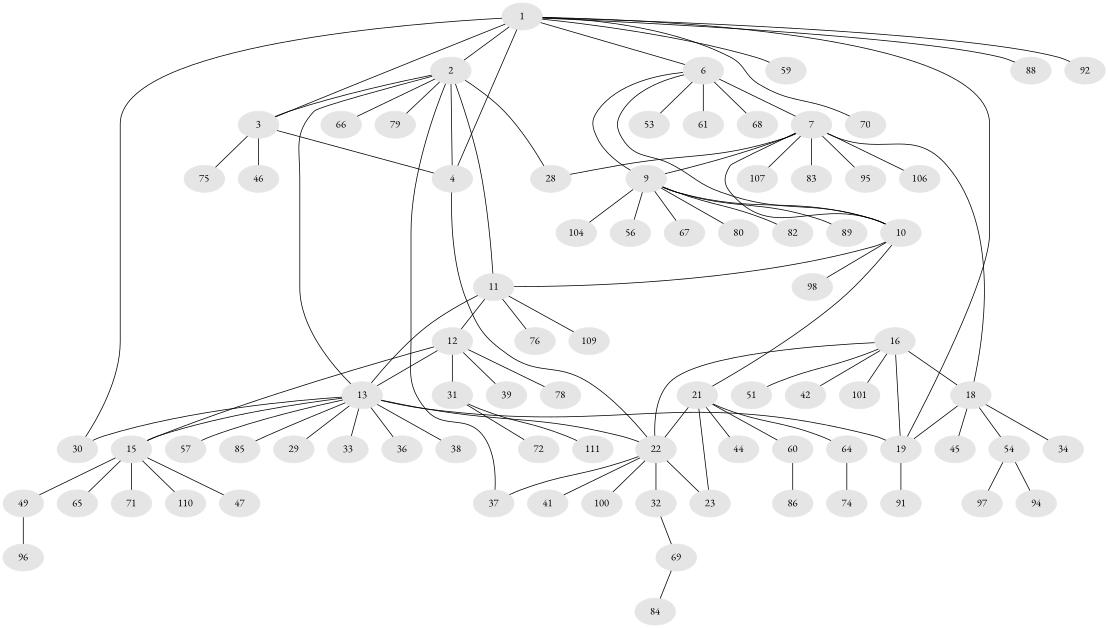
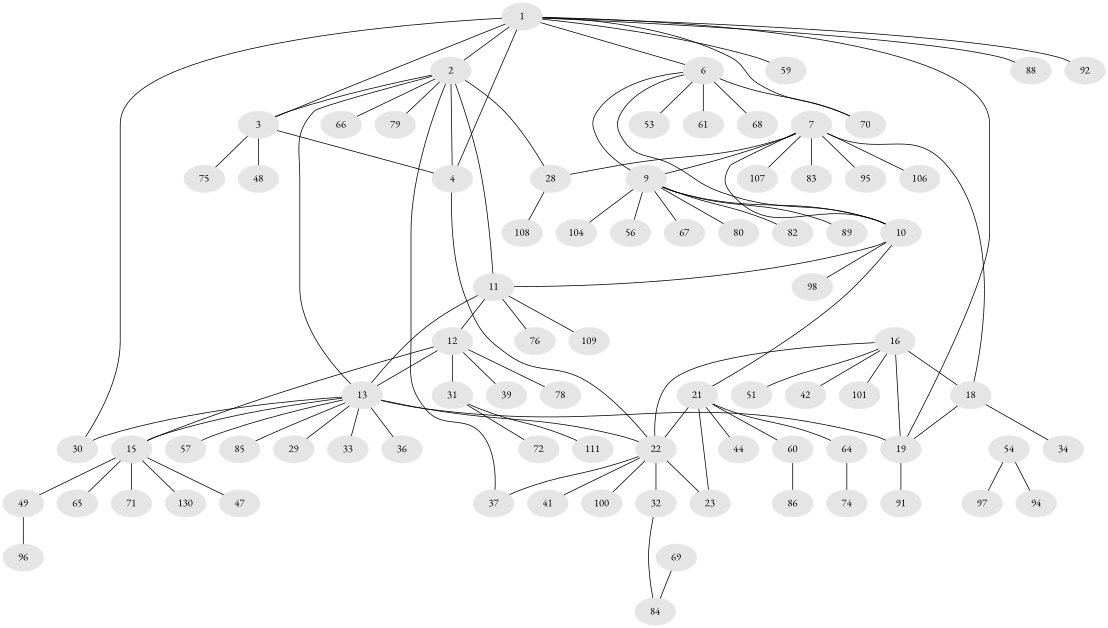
edge "6" -- "7": now "6" -- "70"
node "46": label "46" -> "48"
node "108": added
edge "18" -- "54": removed
node "38": removed
node "45": removed
node "110": label "110" -> "130"
edge "32" -- "69": now "32" -- "84"
